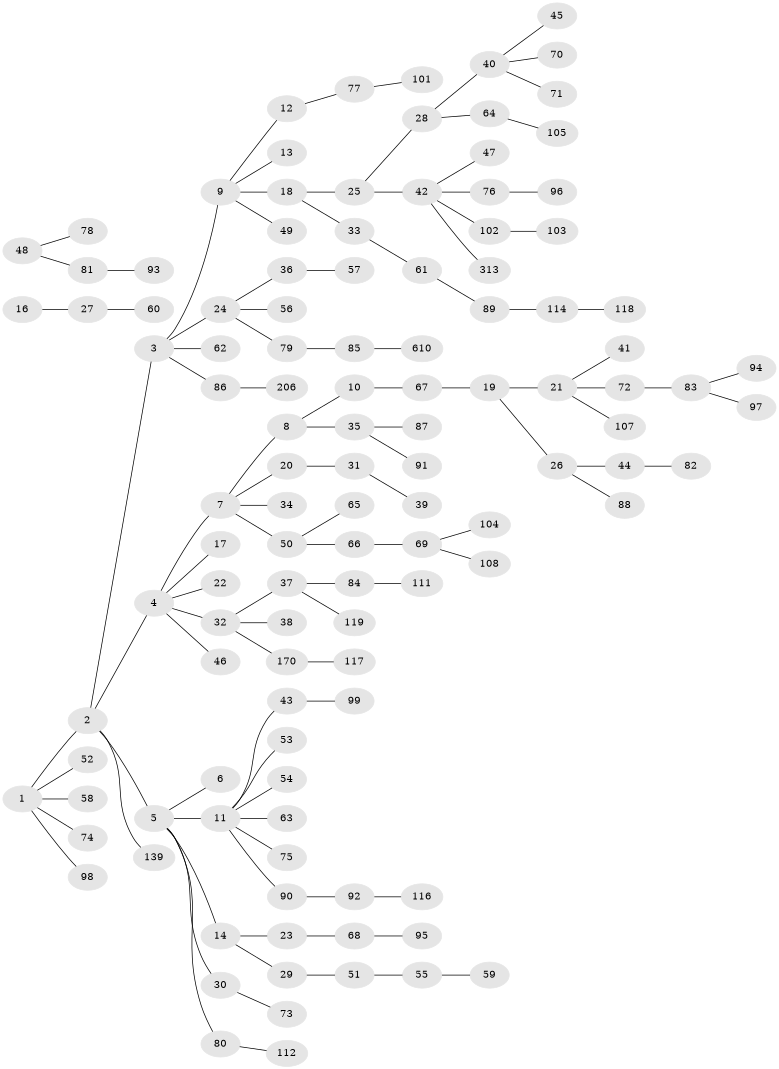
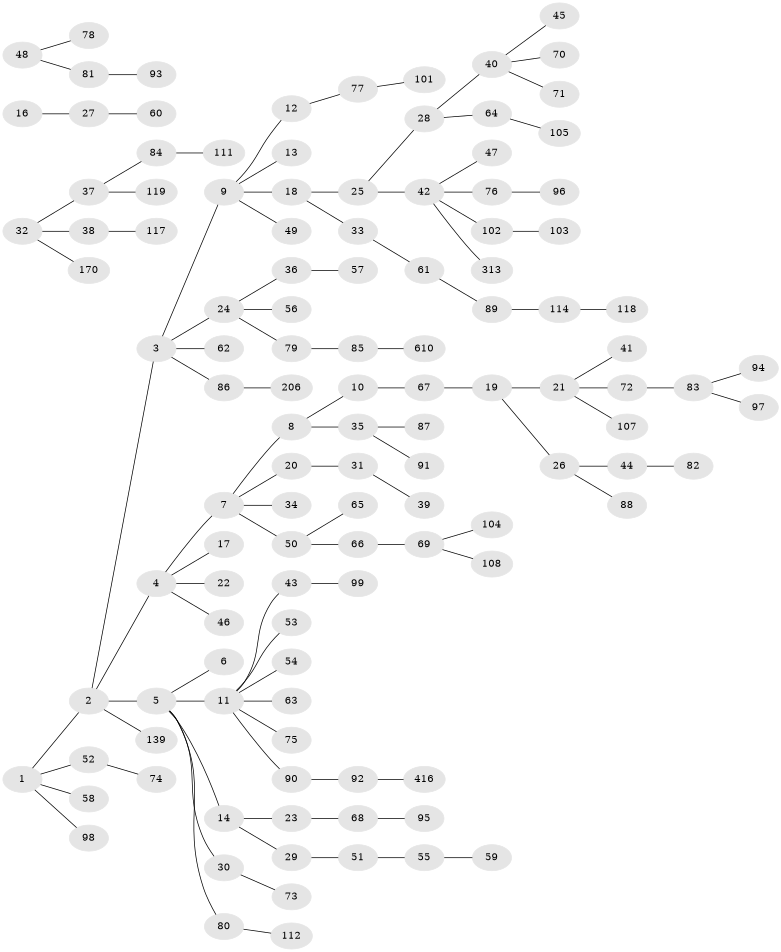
edge "4" -- "32": removed
edge "170" -- "117": now "38" -- "117"
edge "1" -- "74": now "52" -- "74"
node "116": label "116" -> "416"
